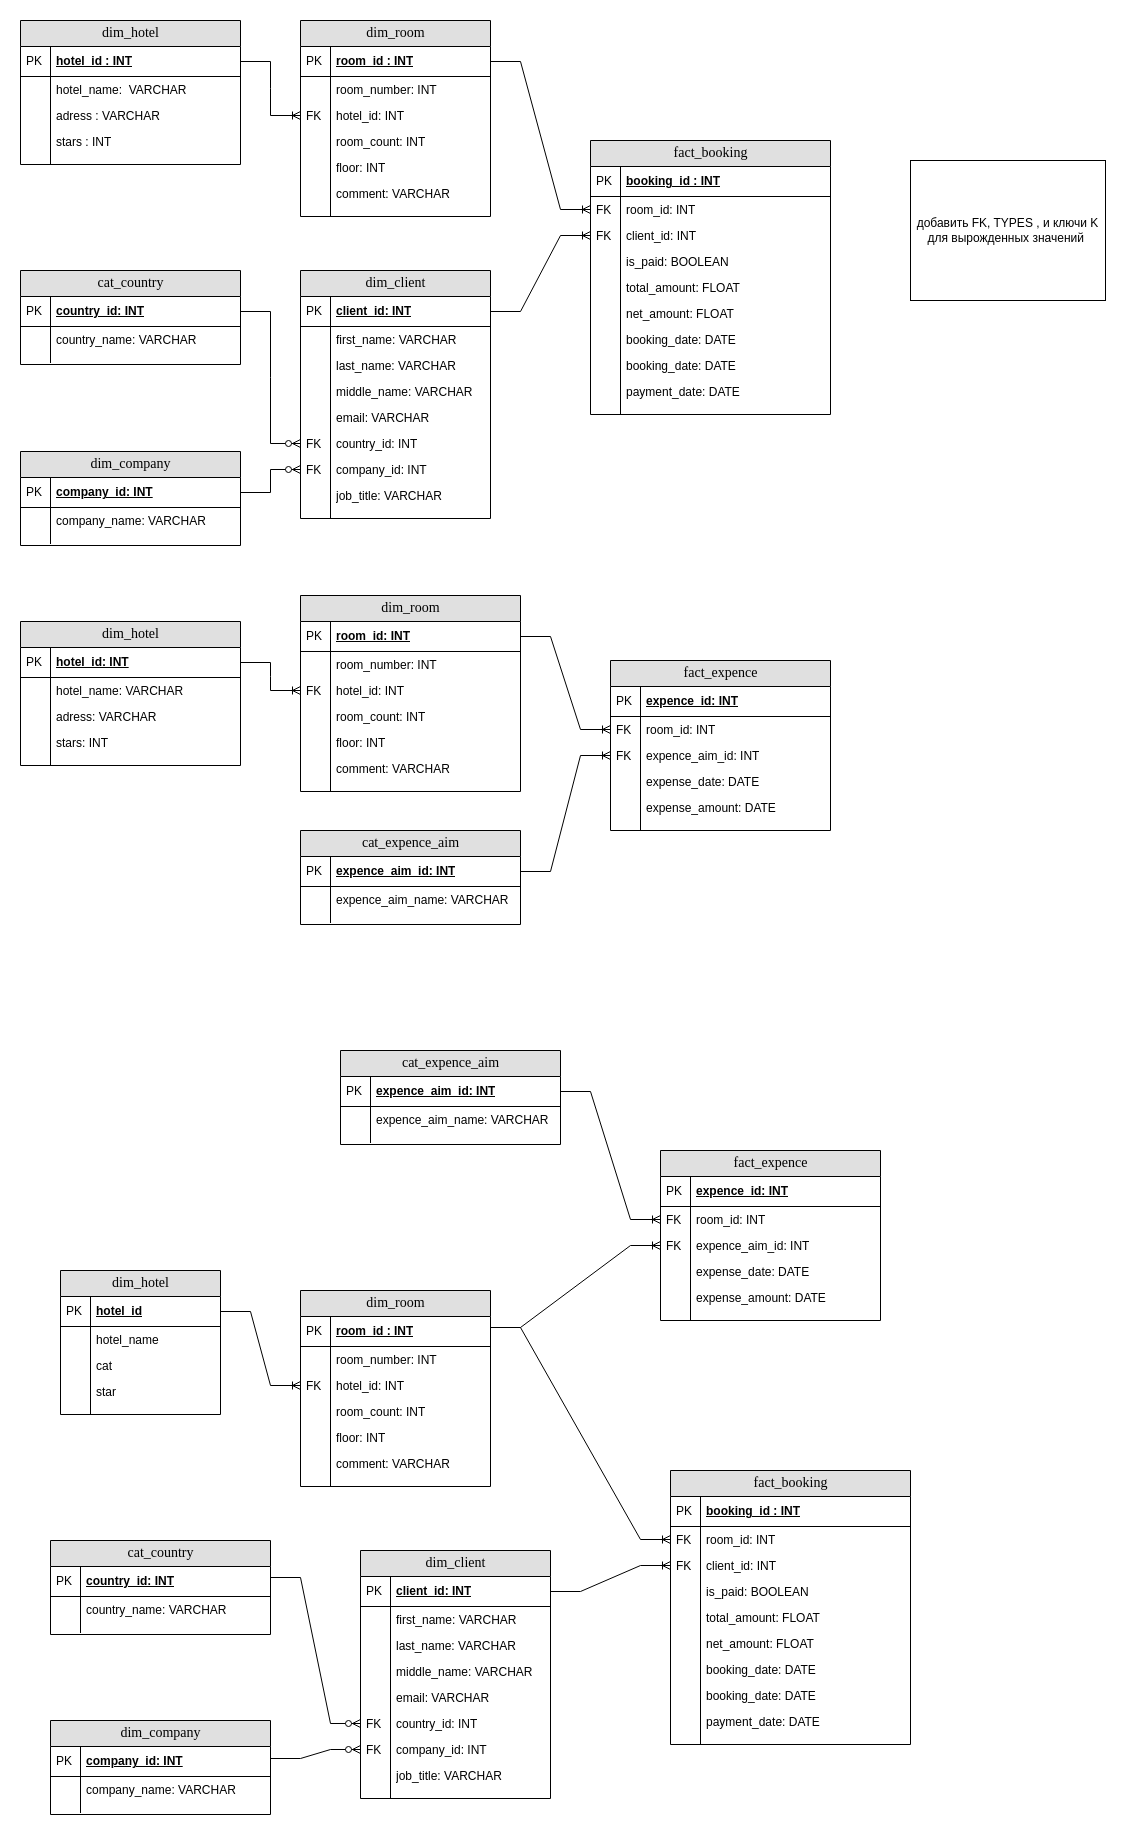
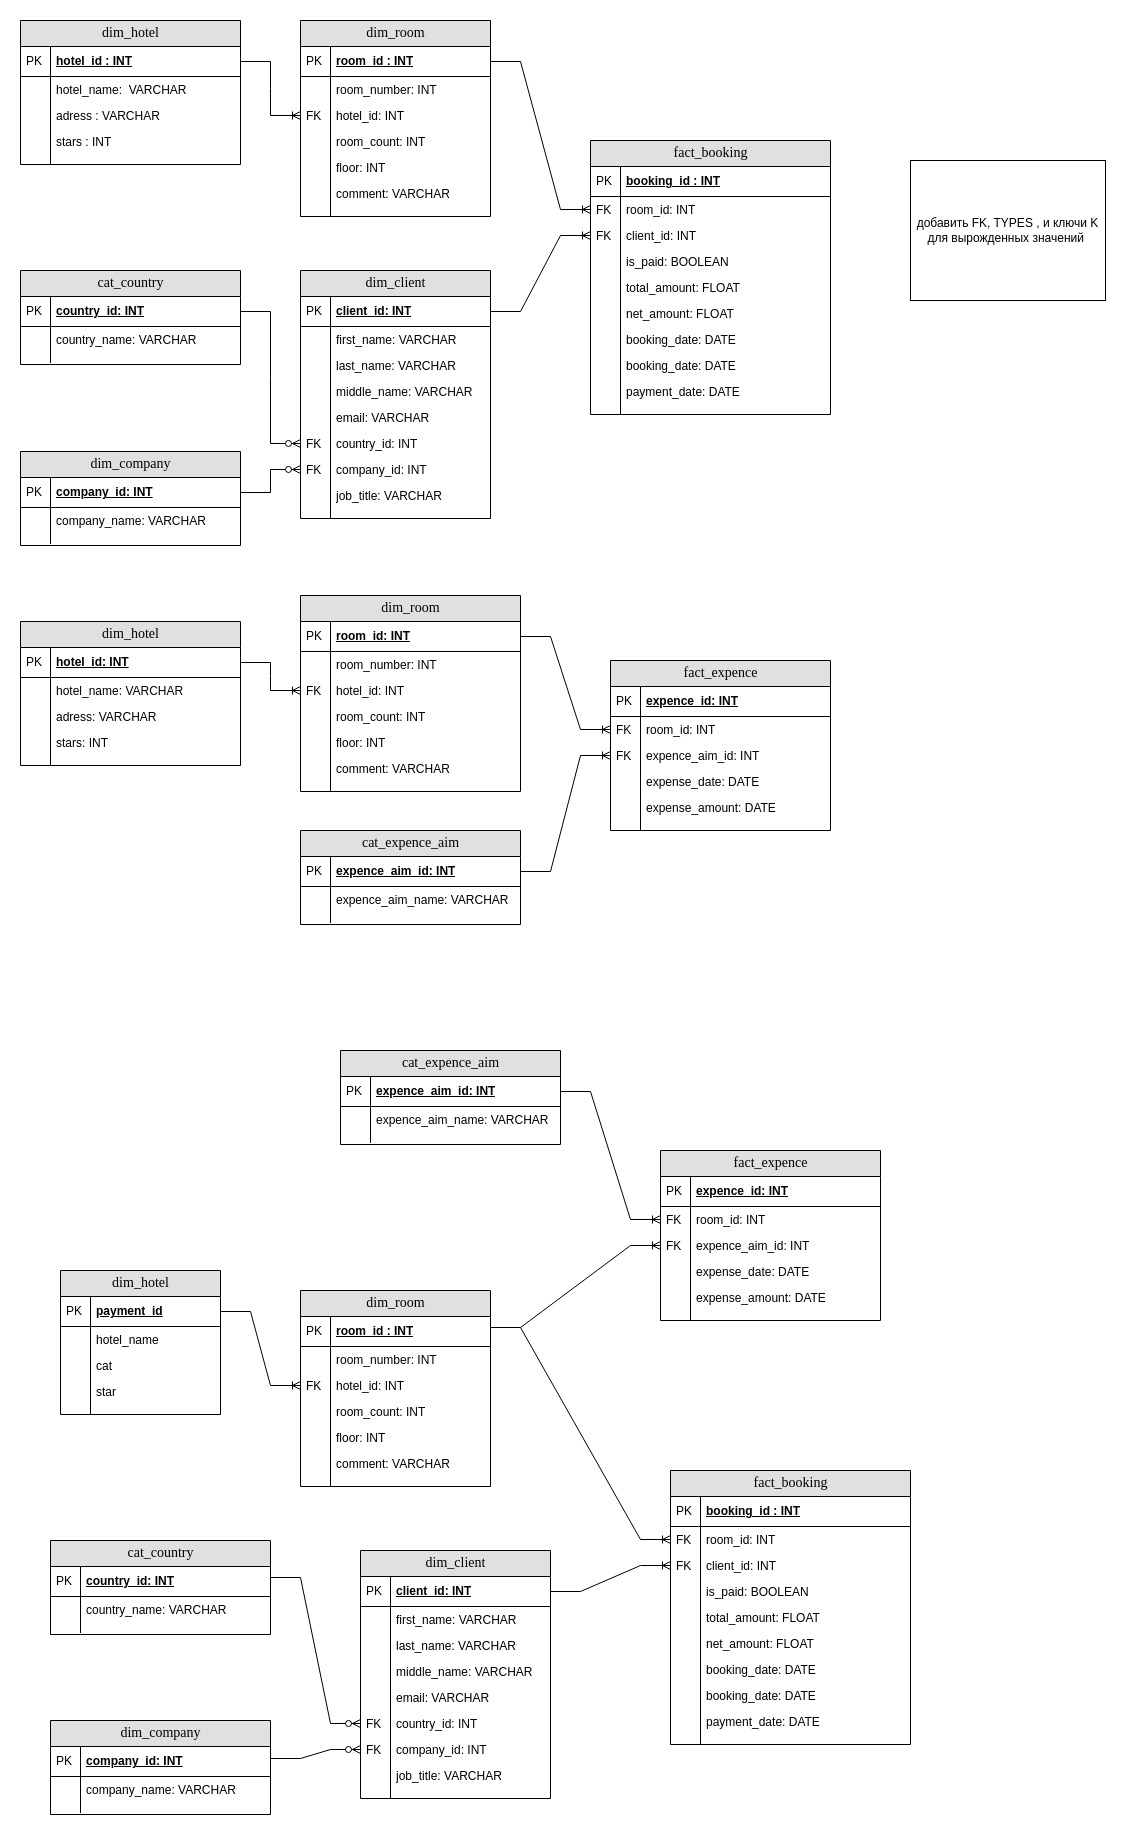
node "hotel_id": label "hotel_id" -> "payment_id"
